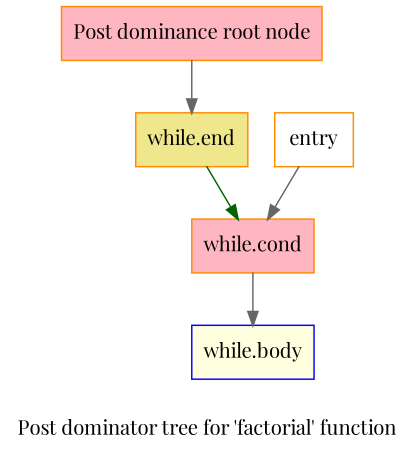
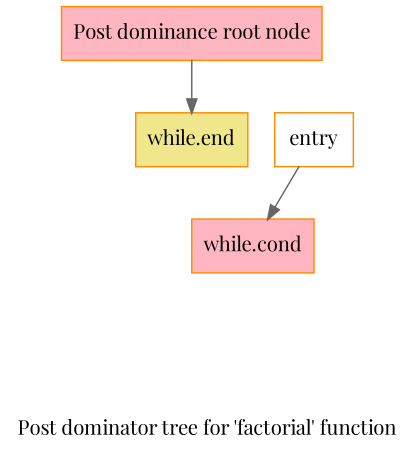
edge "while.end" -> "while.cond": removed
node "while.body": removed
